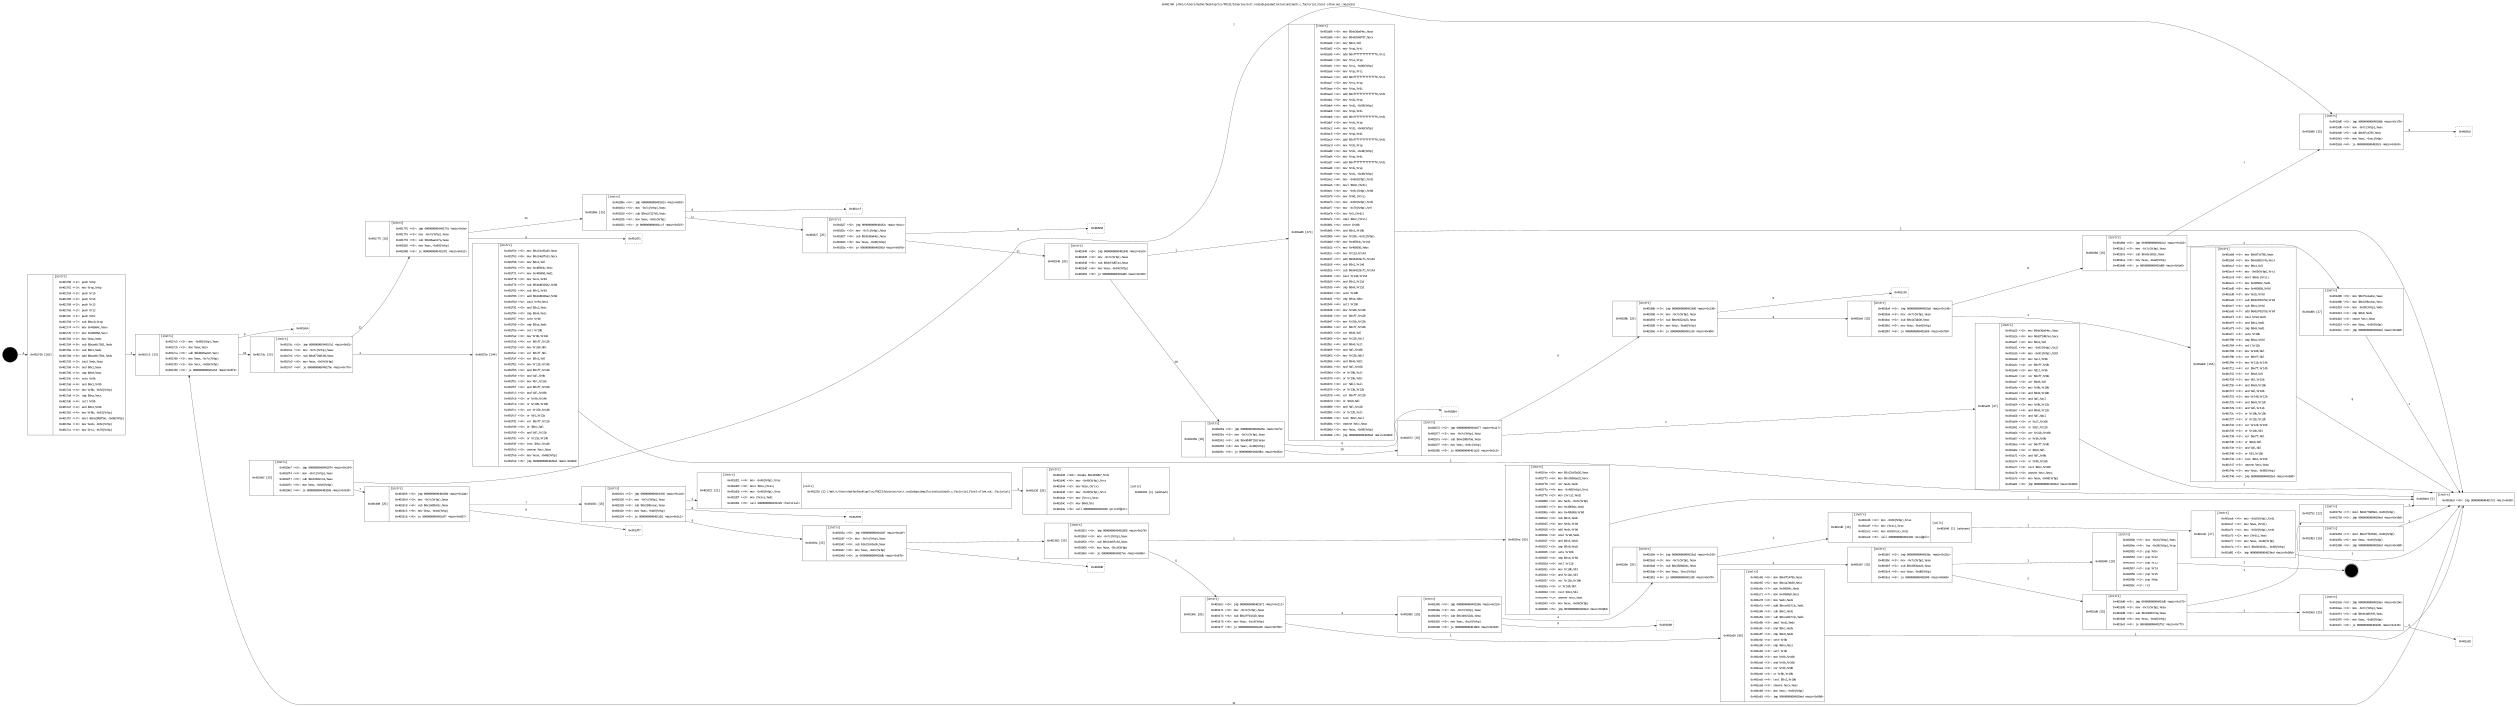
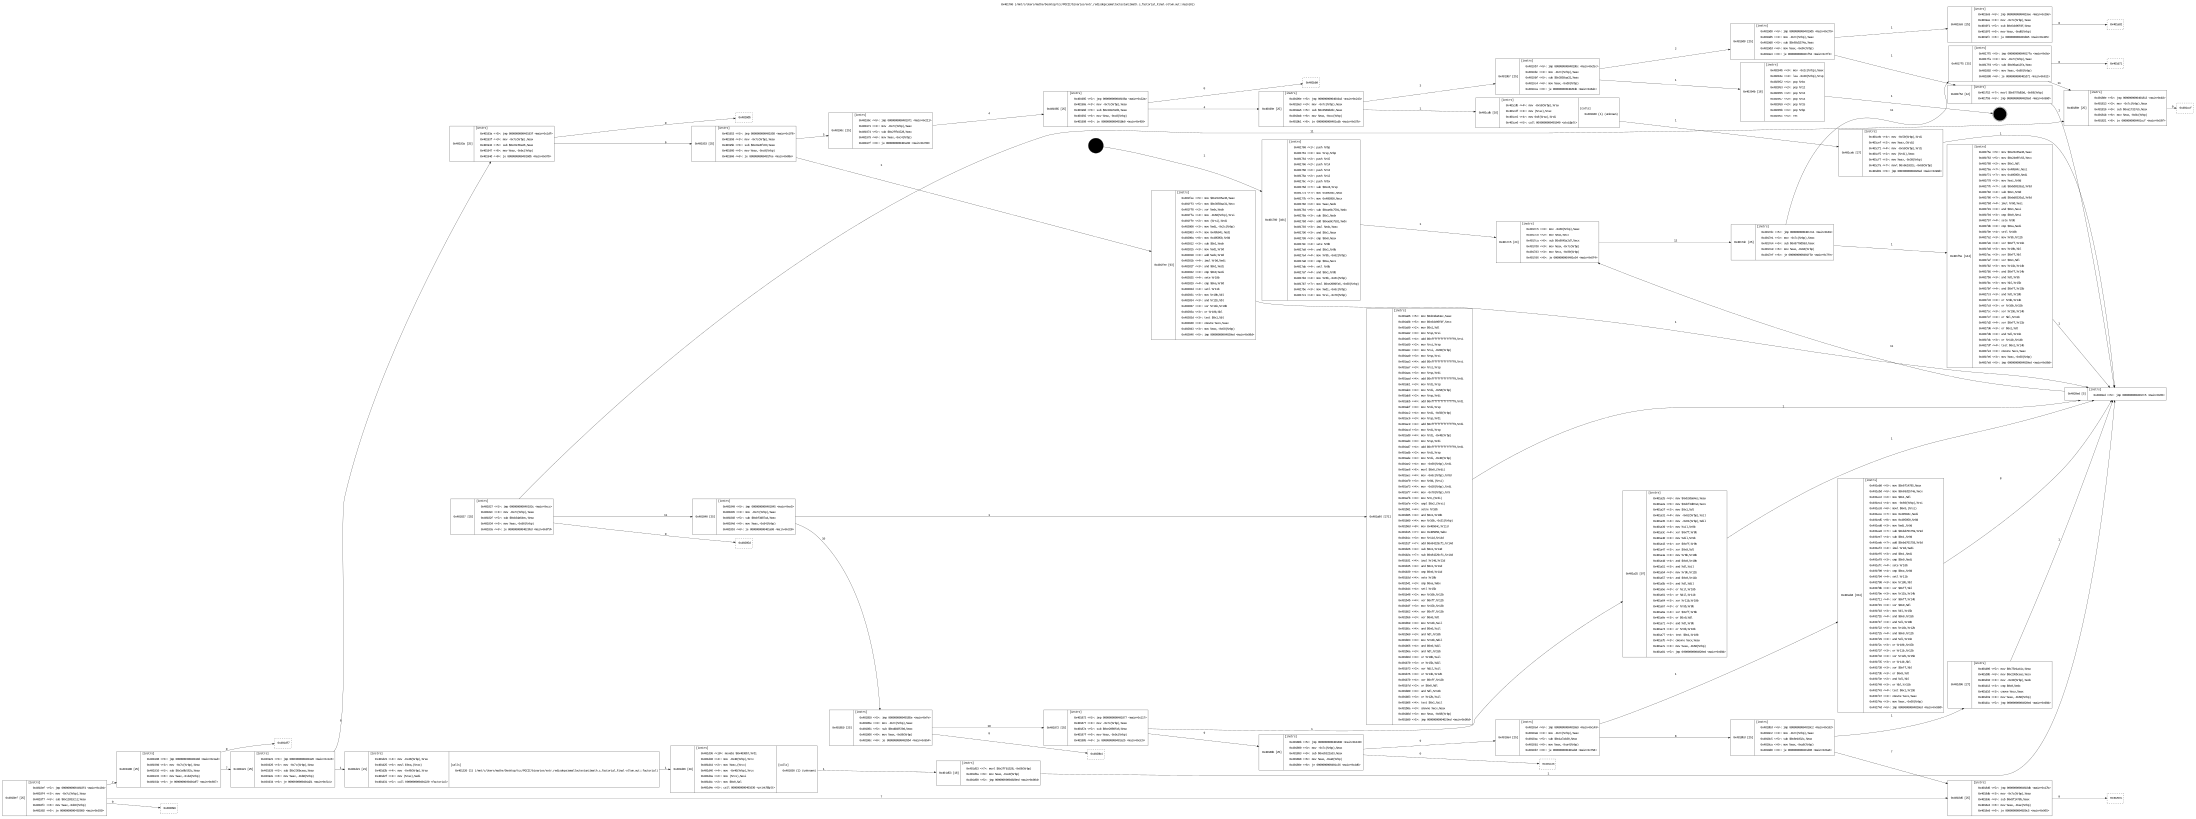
edge "0x40180e [25]" -> "0x401827 [25]": reversed
node "0x401e54": removed
edge "0x401921 [25]" -> "0x402099": now "0x4018ef [25]" -> "0x402099"
node "0x401e60 [88]": removed
edge "0x401d36 [29]" -> "0x401d53 [18]": added, label "1"
